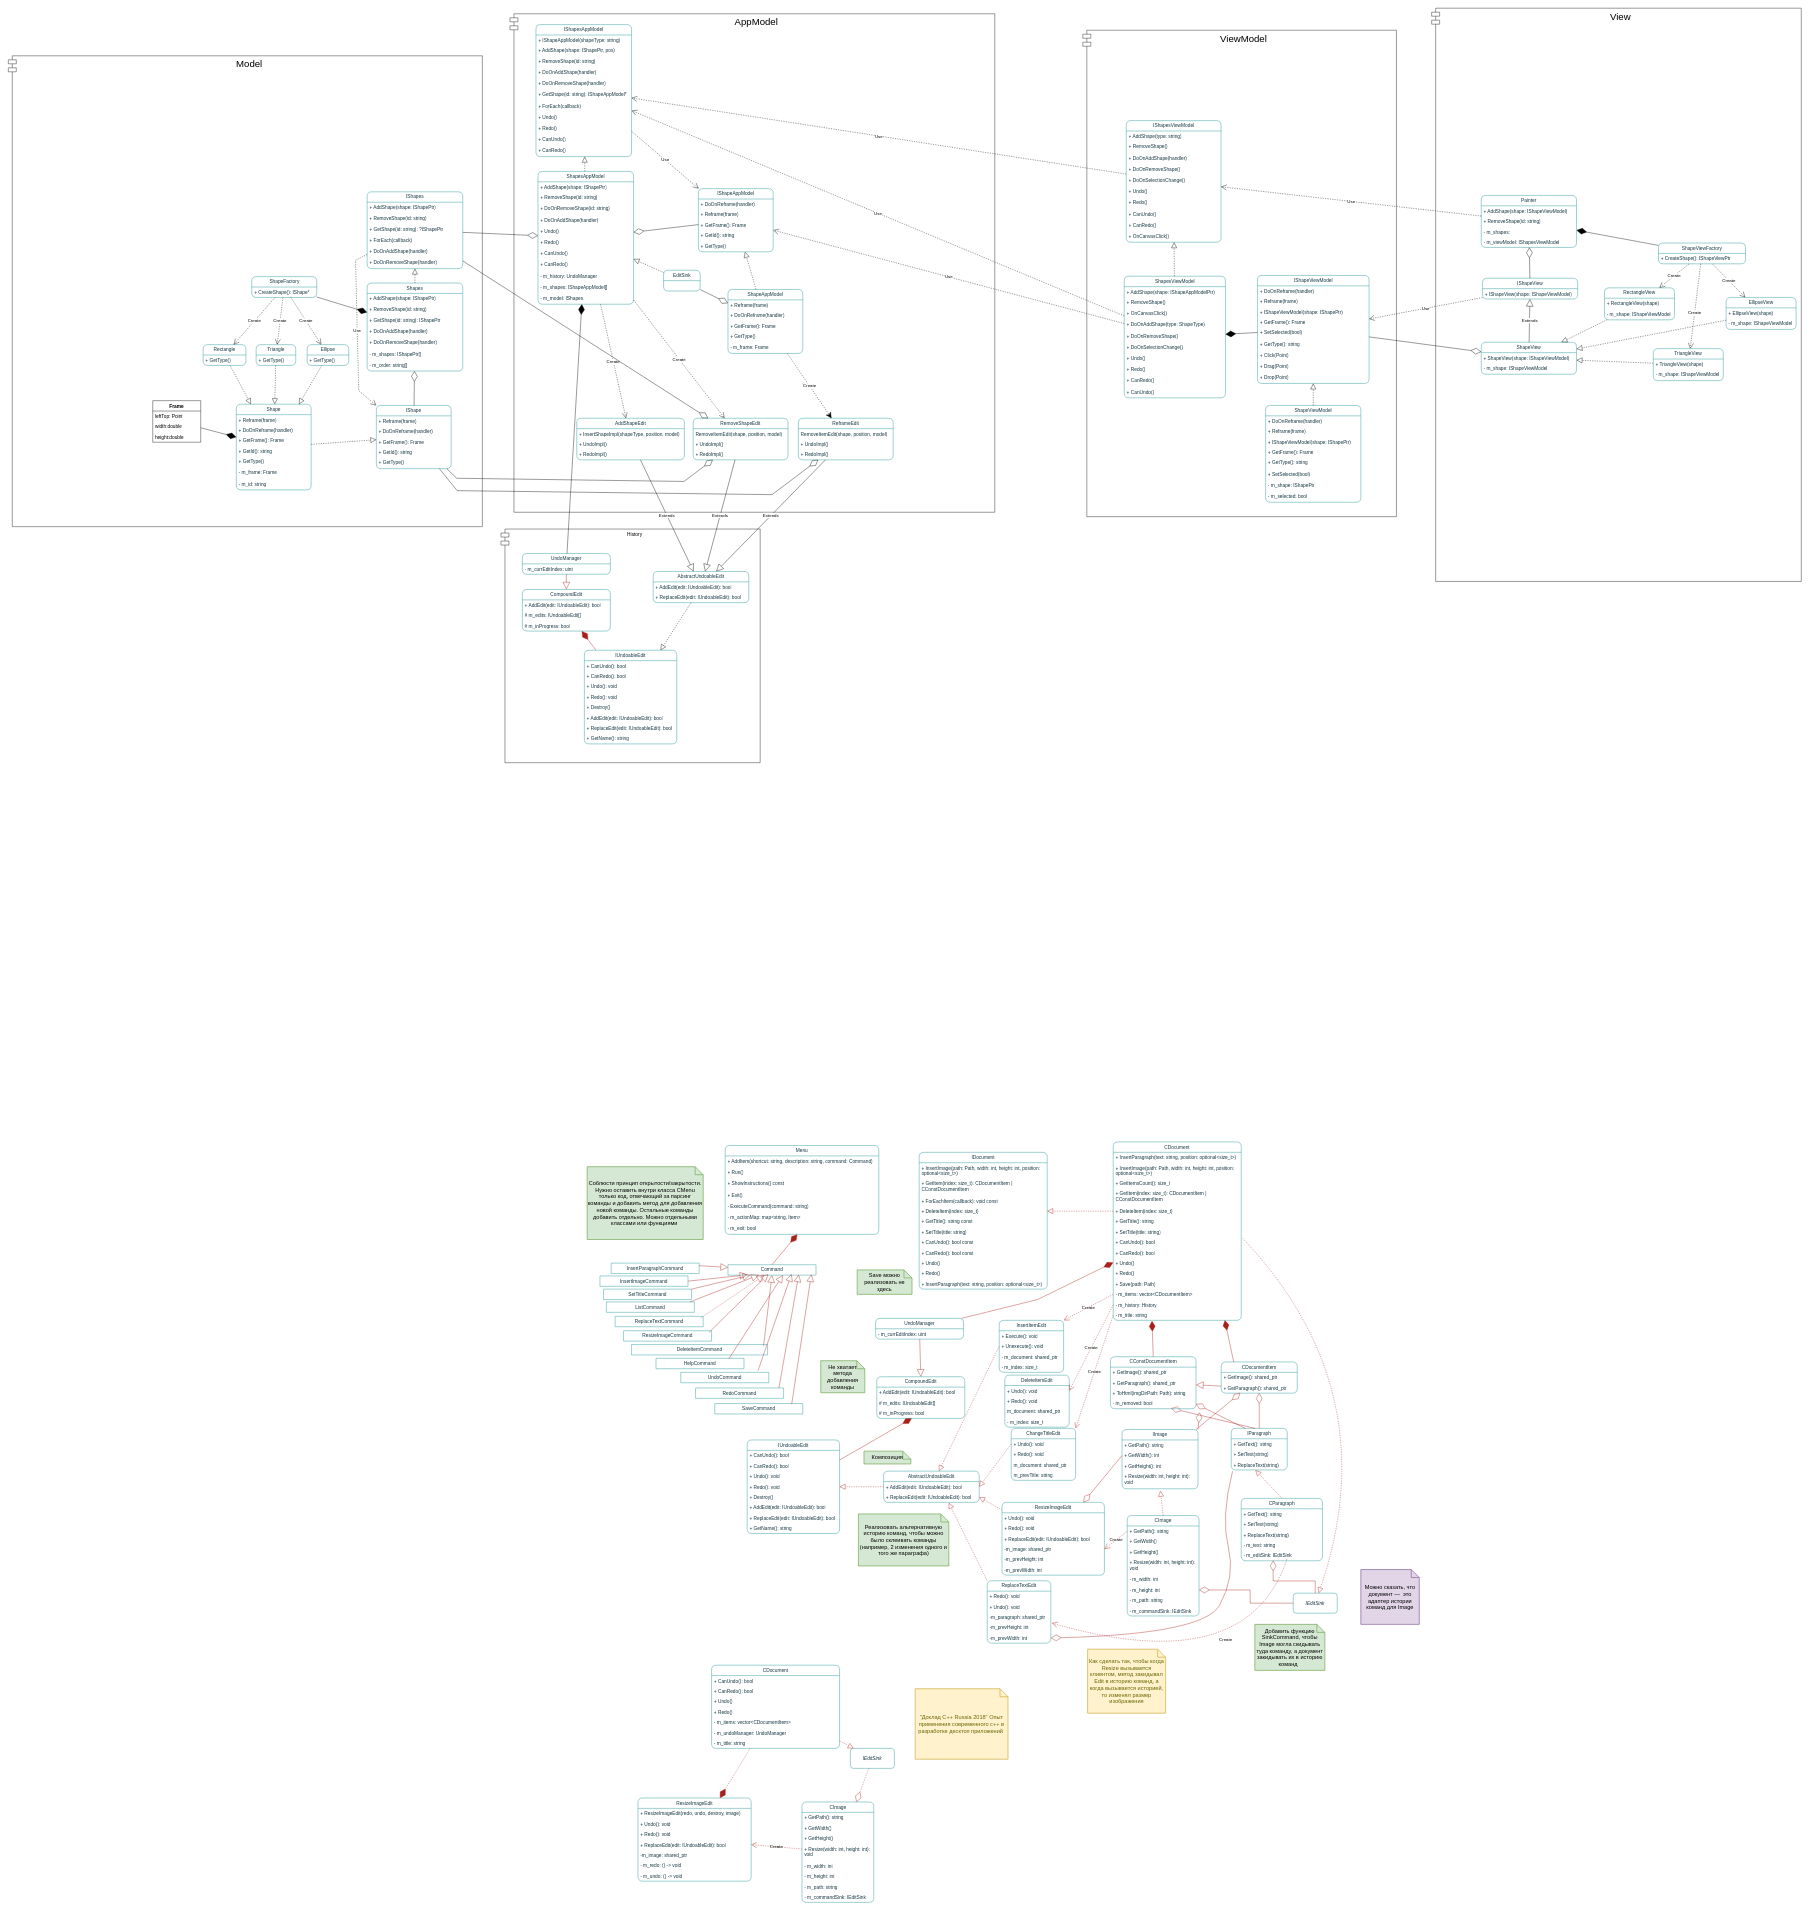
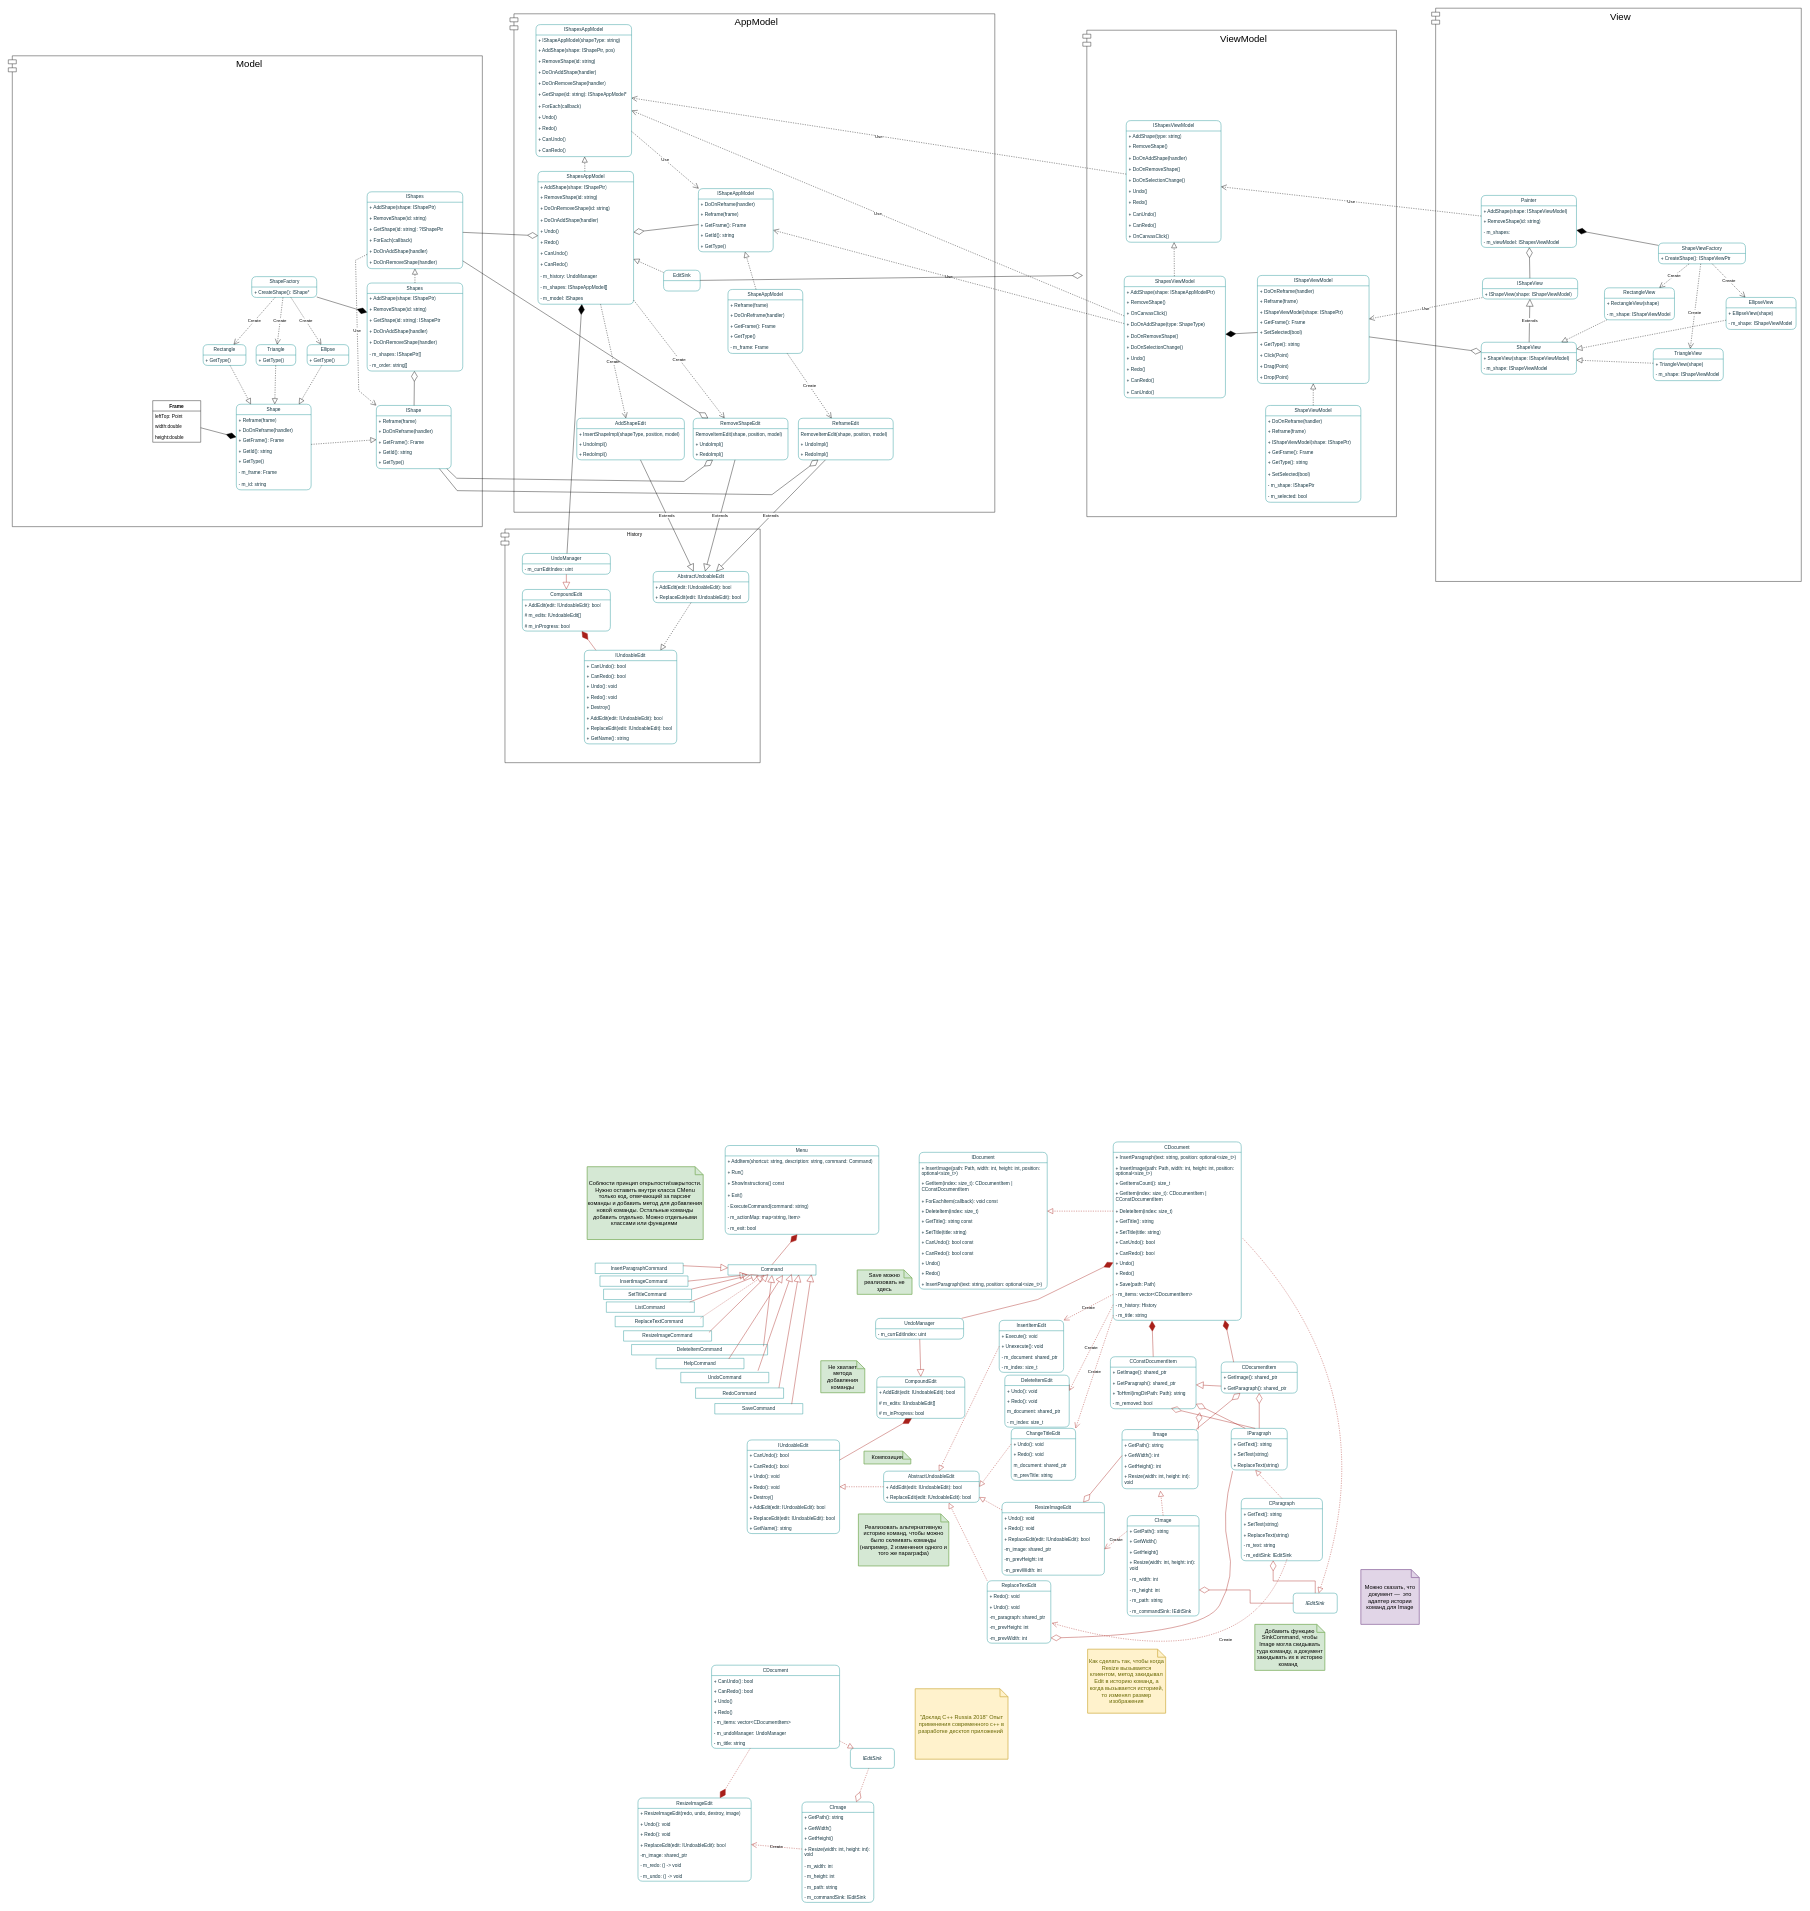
edge "EditSink" -> "ShapeAppModel": now "EditSink" -> "ViewModel"
edge "ShapeAppModel" -> "ReframeEdit": arrowhead classic -> open
node "InsertParagraphCommand": moved (655, 1268) -> (639, 1268)
